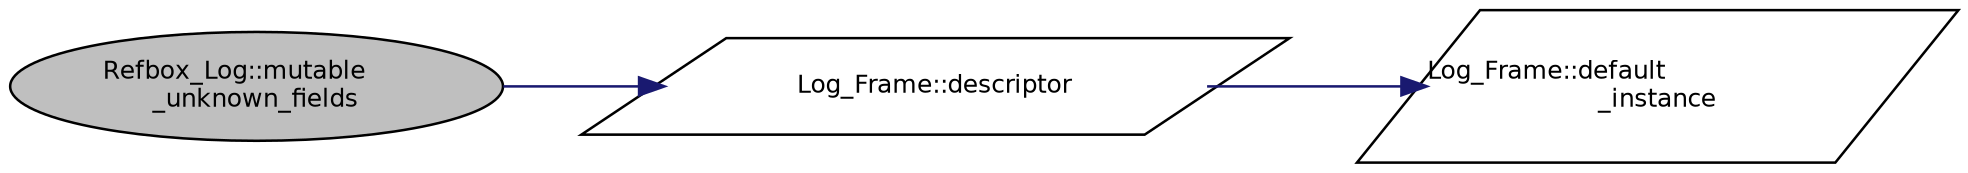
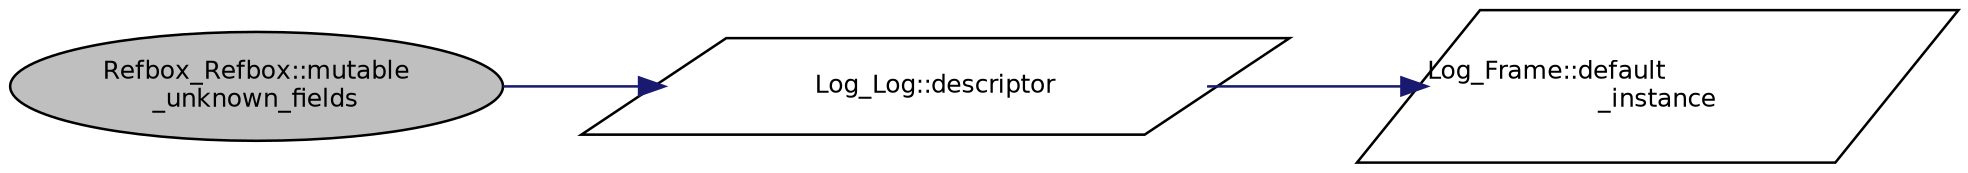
node "Refbox_Log::mutable _unknown_fields": label "Refbox_Log::mutable _unknown_fields" -> "Refbox_Refbox::mutable _unknown_fields"
node "Log_Frame::descriptor": label "Log_Frame::descriptor" -> "Log_Log::descriptor"
